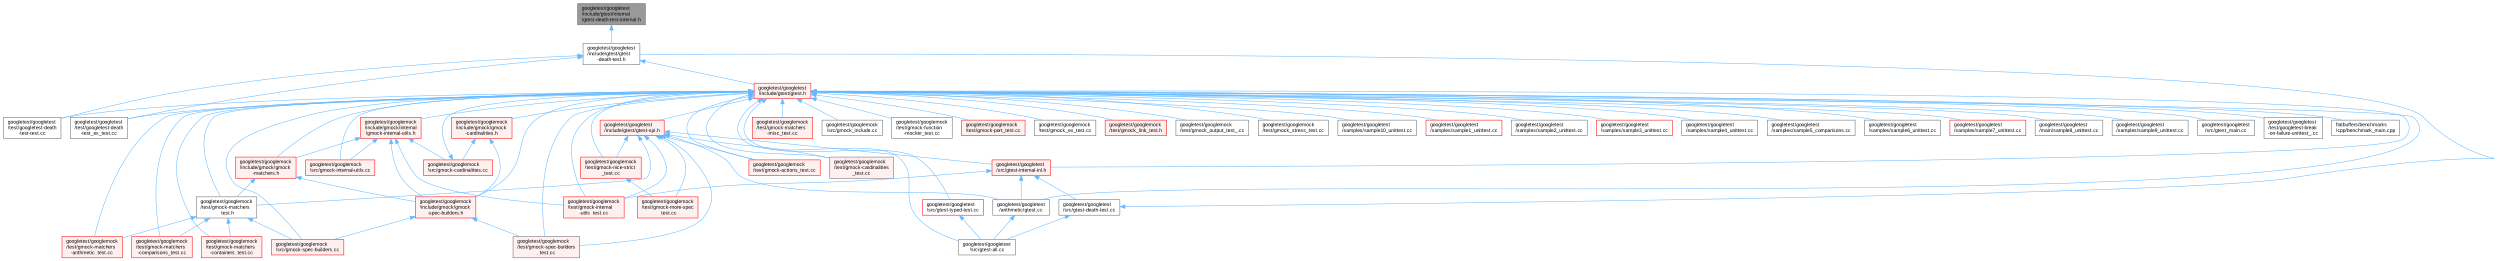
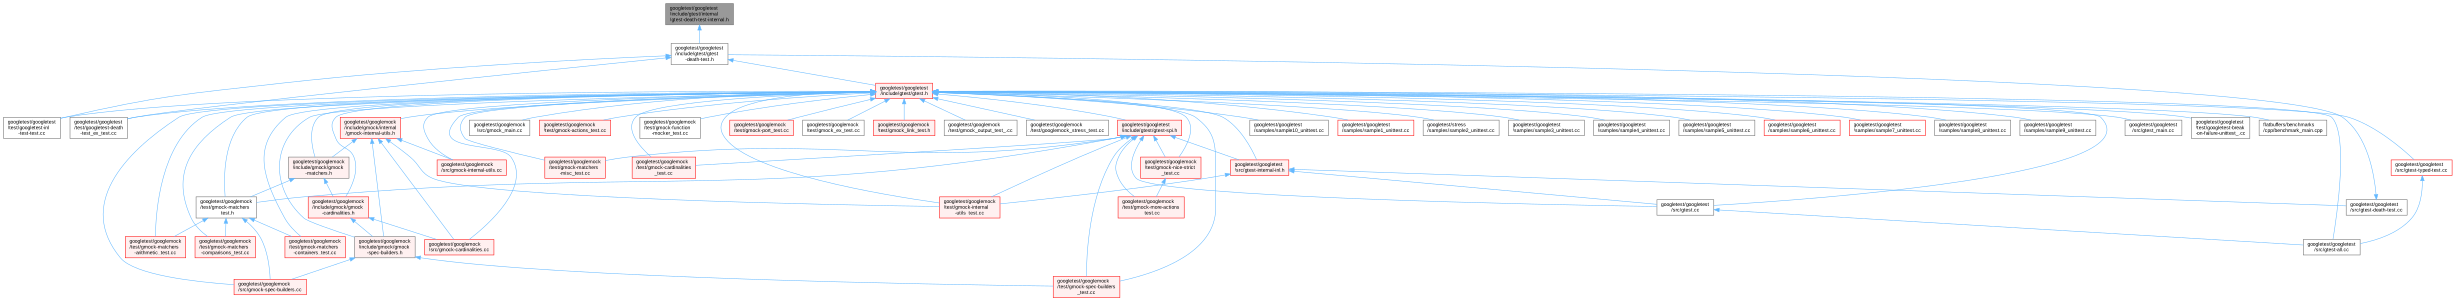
edge "googletest/googletest /include/gtest/gtest.h" -> "googletest/googlemock /src/gmock-cardinalities.cc": reversed
node "googletest/googletest /test/googletest-death -test-test.cc": label "googletest/googletest /test/googletest-death -test-test.cc" -> "googletest/googletest /test/googletest-inl -test-test.cc"
node "googletest/googlemock /src/gmock_include.cc": label "googletest/googlemock /src/gmock_include.cc" -> "googletest/googlemock /src/gmock_main.cc"
node "googletest/googlemock /test/gmock_stress_test.cc": label "googletest/googlemock /test/gmock_stress_test.cc" -> "googletest/googlemock /test/googlemock_stress_test.cc"
node "googletest/googletest /samples/sample2_unittest.cc": label "googletest/googletest /samples/sample2_unittest.cc" -> "googletest/stress /samples/sample2_unittest.cc"
node "googletest/googletest /samples/sample3_unittest.cc": color red -> grey40
node "googletest/googletest /samples/sample5_comparisons.cc": label "googletest/googletest /samples/sample5_comparisons.cc" -> "googletest/googletest /samples/sample5_unittest.cc"
node "googletest/googletest /samples/sample6_unittest.cc": color grey40 -> red
node "googletest/googletest /main/sample8_unittest.cc": label "googletest/googletest /main/sample8_unittest.cc" -> "googletest/googletest /samples/sample8_unittest.cc"
edge "googletest/googlemock /test/gmock-actions_test.cc" -> "googletest/googletest /include/gtest/gtest-spi.h": now "googletest/googlemock /test/gmock-matchers -misc_test.cc" -> "googletest/googletest /include/gtest/gtest-spi.h"
node "googletest/googlemock /include/gmock/gmock -matchers.h": color red -> grey40
node "googletest/googlemock /test/gmock-cardinalities _test.cc": color grey40 -> red
edge "googletest/googlemock /include/gmock/gmock -spec-builders.h" -> "googletest/googlemock /include/gmock/gmock -matchers.h": now "googletest/googlemock /include/gmock/gmock -cardinalities.h" -> "googletest/googlemock /include/gmock/gmock -matchers.h"
node "googletest/googlemock /include/gmock/gmock -spec-builders.h": color red -> grey40
node "googletest/googlemock /test/gmock-more-spec _test.cc": label "googletest/googlemock /test/gmock-more-spec _test.cc" -> "googletest/googlemock /test/gmock-more-actions _test.cc"
node "googletest/googletest /arithmetic/gtest.cc": label "googletest/googletest /arithmetic/gtest.cc" -> "googletest/googletest /src/gtest.cc"
edge "googletest/googletest /src/gtest-all.cc" -> "googletest/googletest /src/gtest-death-test.cc": removed
node "googletest/googlemock /test/gmock-spec-builders _test.cc": color grey40 -> red
